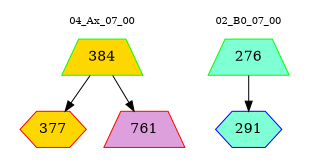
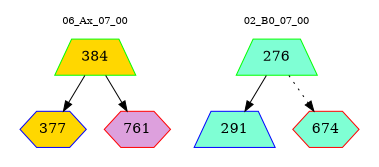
cluster "04_Ax_07_00": label "04_Ax_07_00" -> "06_Ax_07_00"
node "377": color red -> blue
node "761": shape trapezium -> hexagon
node "291": shape hexagon -> trapezium
node "674": added
